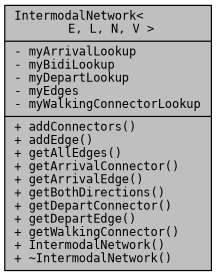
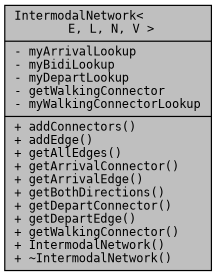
node "IntermodalNetwork<": text "- myEdges" -> "- getWalkingConnector"
